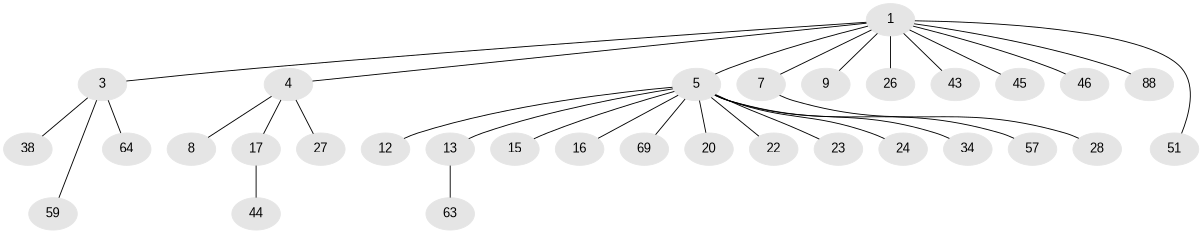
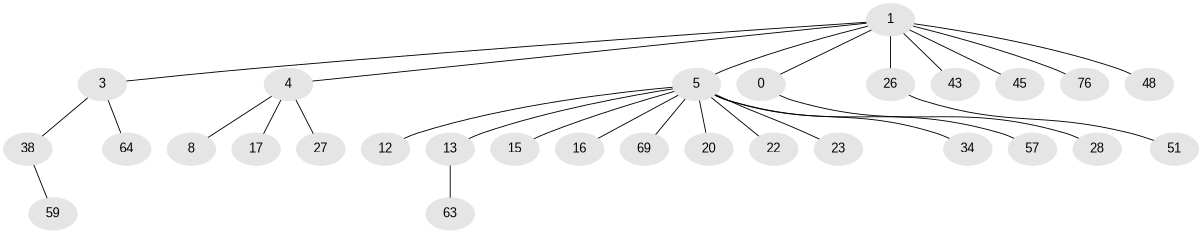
edge "1" -- "51": now "26" -- "51"
node "7": label "7" -> "0"
node "9": removed
node "46": label "46" -> "76"
node "88": label "88" -> "48"
edge "3" -- "59": now "38" -- "59"
node "24": removed
node "44": removed
